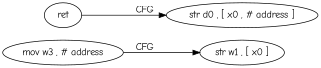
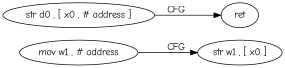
edge "ret" -> "str d0 , [ x0 , # address ]": reversed
node "mov w3 , # address": label "mov w3 , # address" -> "mov w1 , # address"
